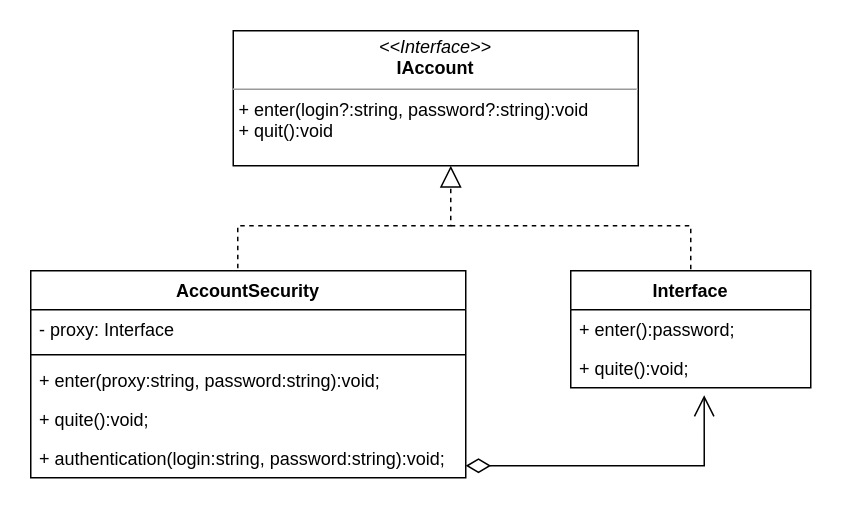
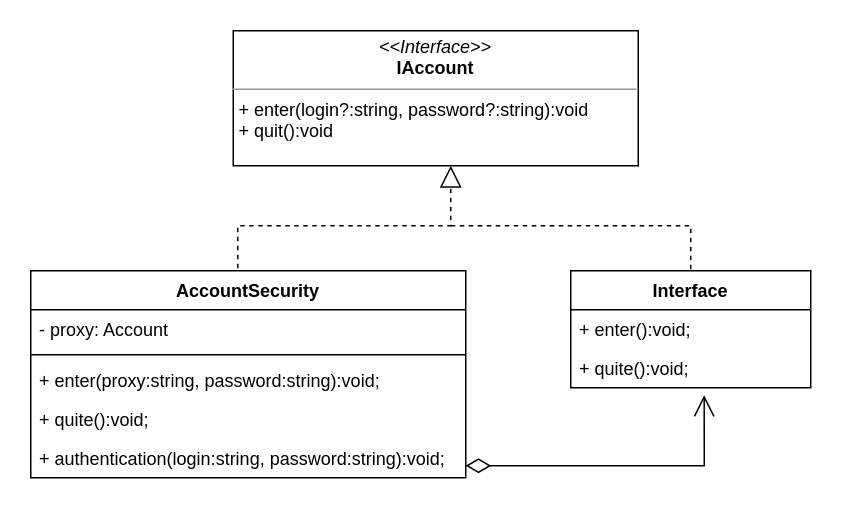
node "- proxy: Interface": label "- proxy: Interface" -> "- proxy: Account"
node "+ enter():password;": label "+ enter():password;" -> "+ enter():void;"
